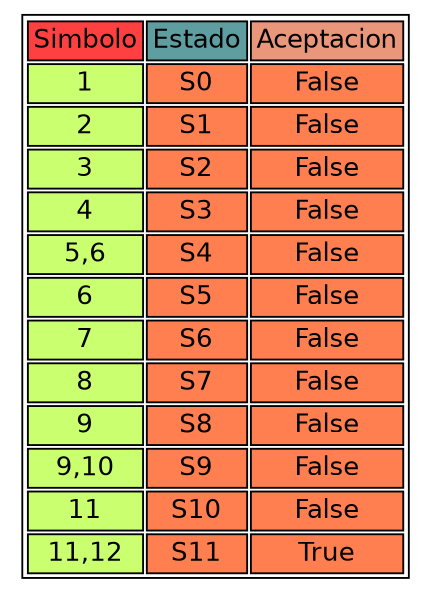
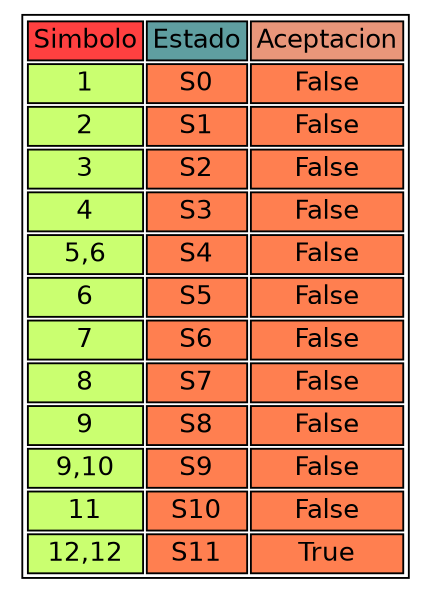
node "Simbolo": text "11,12" -> "12,12"
